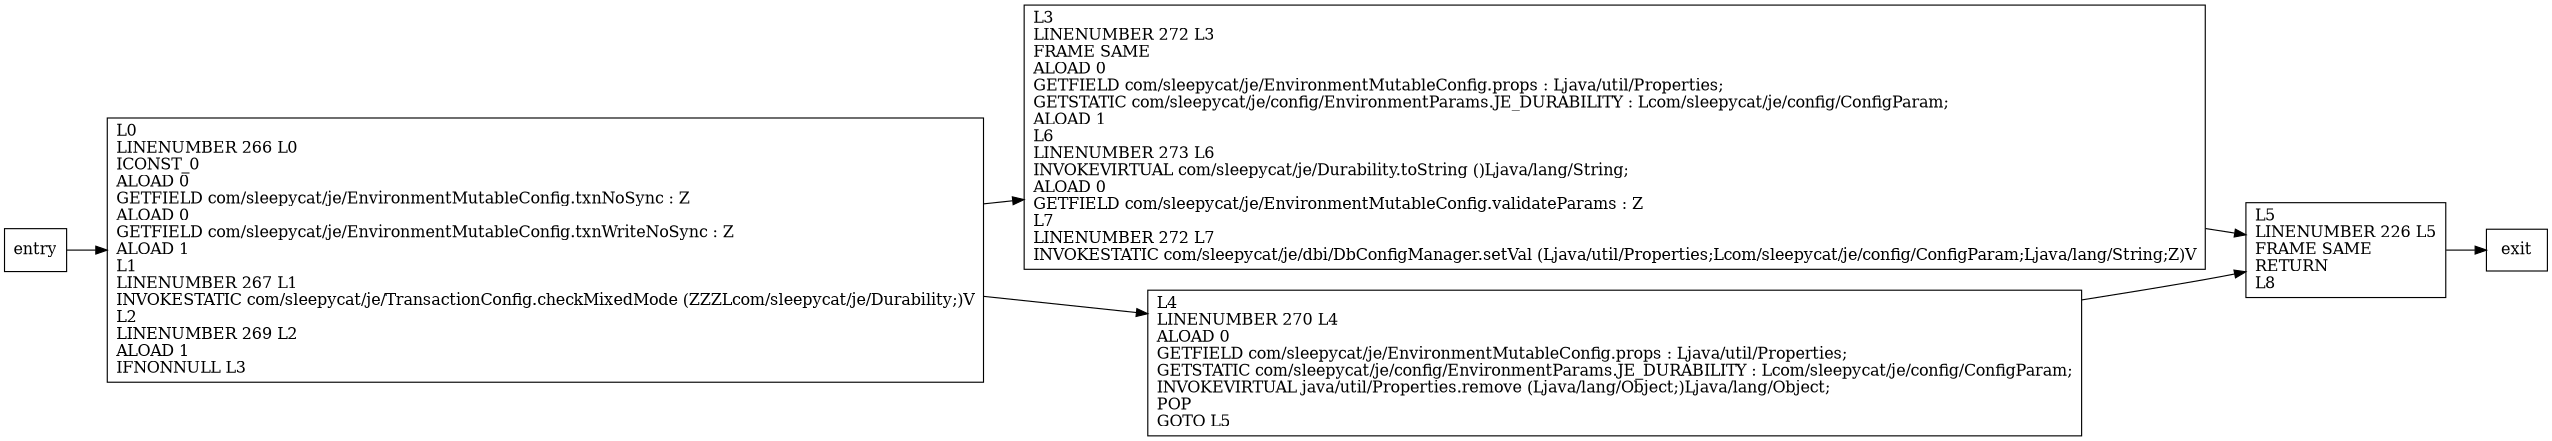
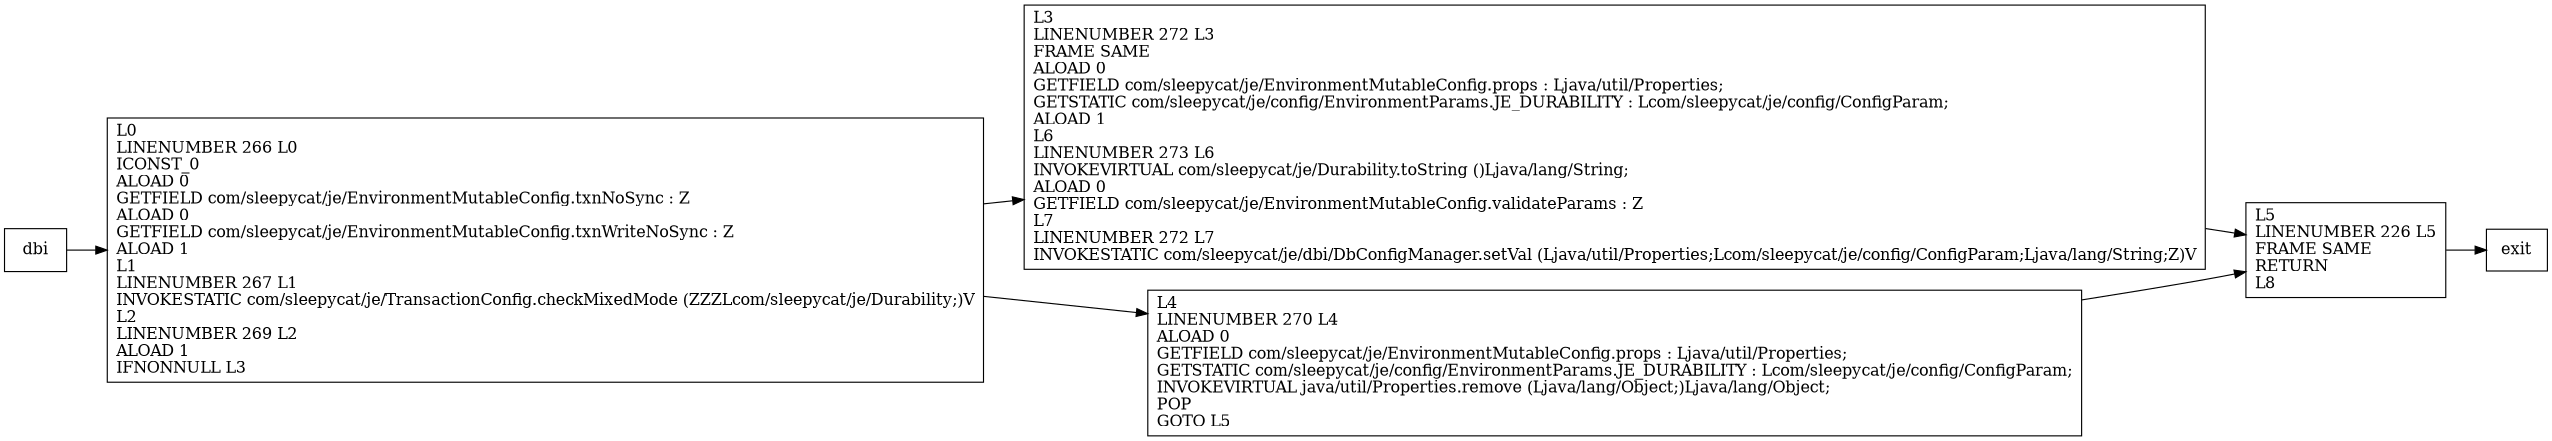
node "entry": label "entry" -> "dbi"
